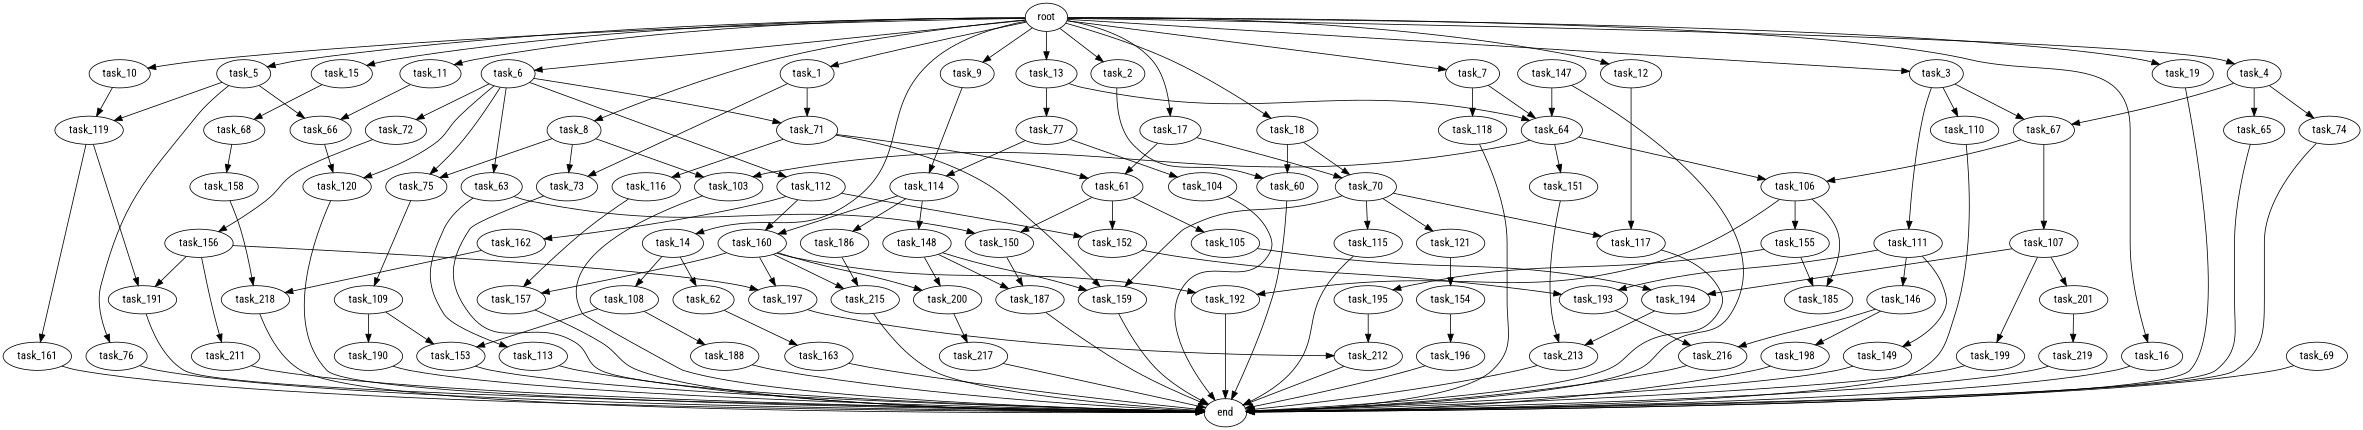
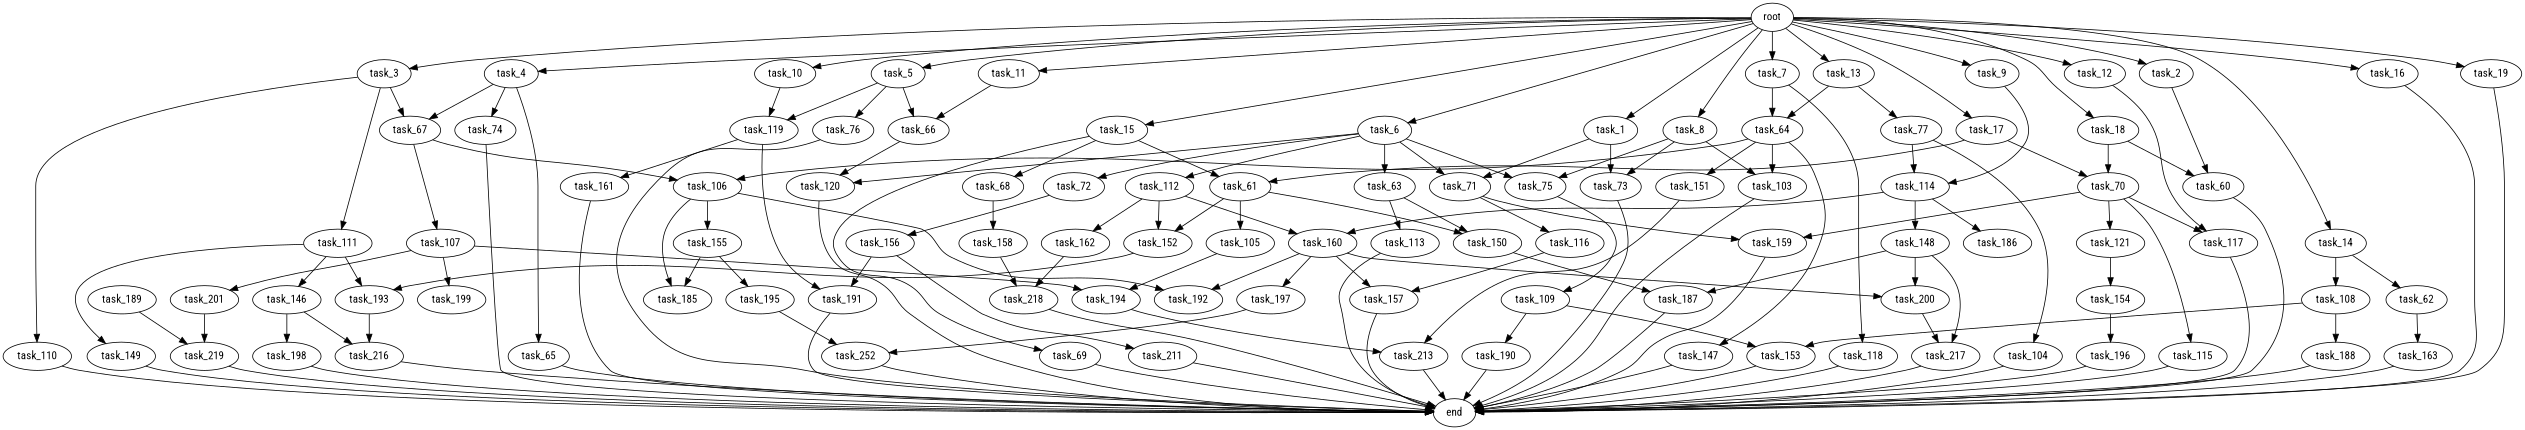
edge "task_147" -> "task_64": reversed
edge "task_71" -> "task_61": now "task_15" -> "task_61"
edge "task_15" -> "task_69": added
edge "task_156" -> "task_197": removed
edge "task_148" -> "task_159": now "task_148" -> "task_217"
node "task_189": added
node "task_215": removed
edge "task_192" -> "end": removed
node "task_212": label "task_212" -> "task_252"
edge "task_199" -> "end": removed
